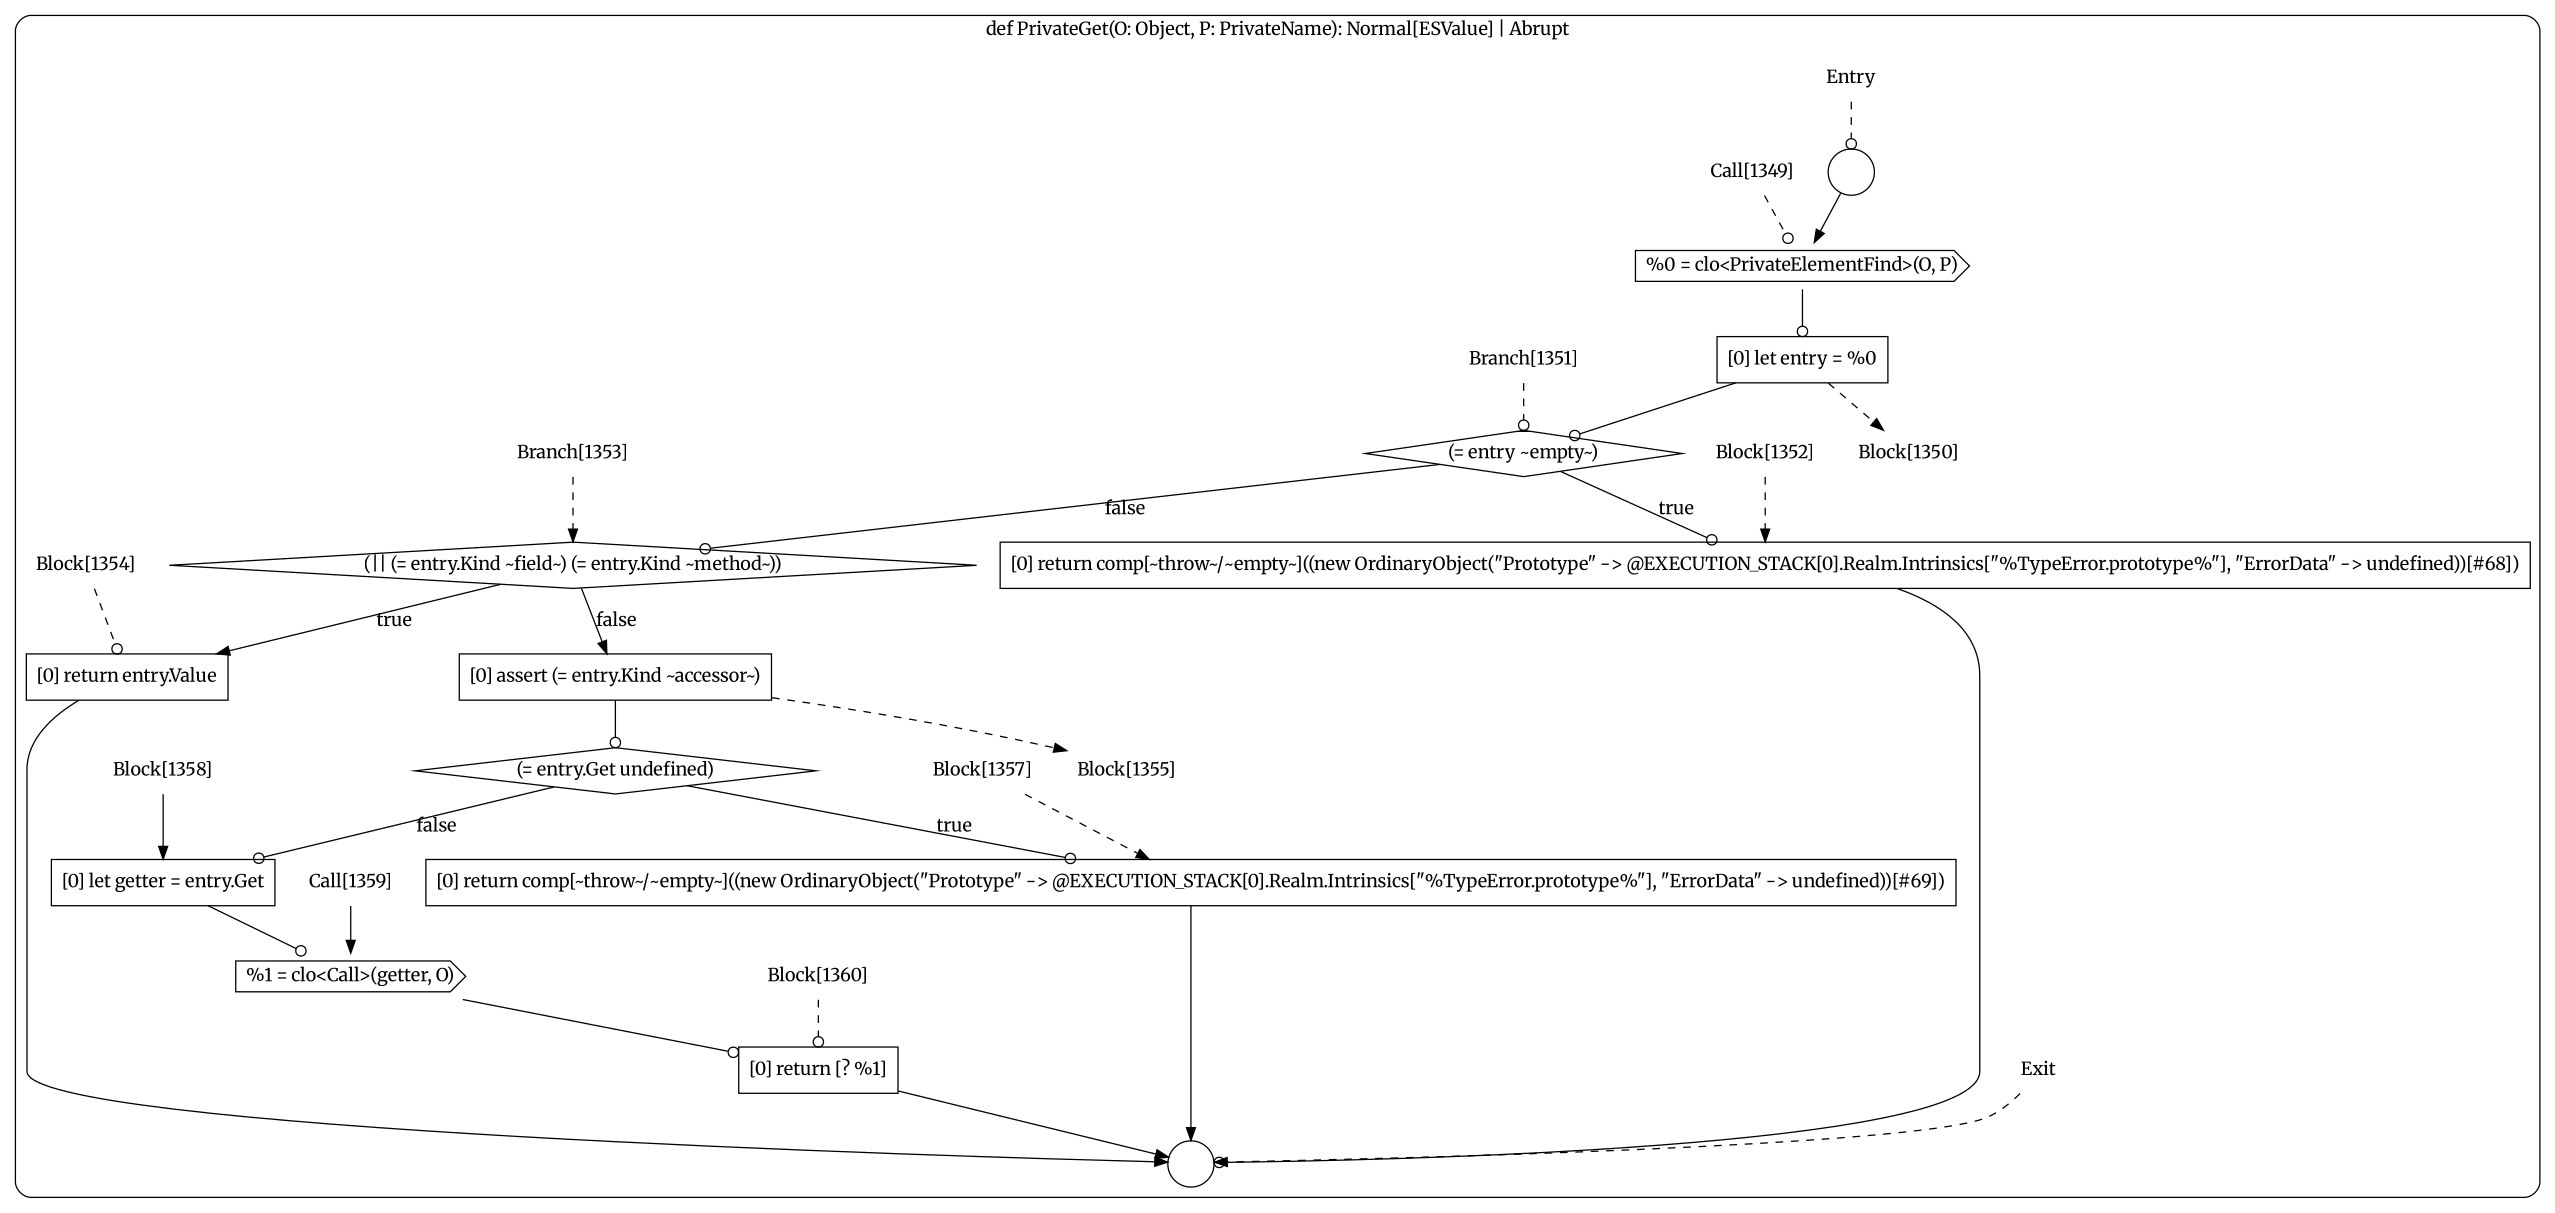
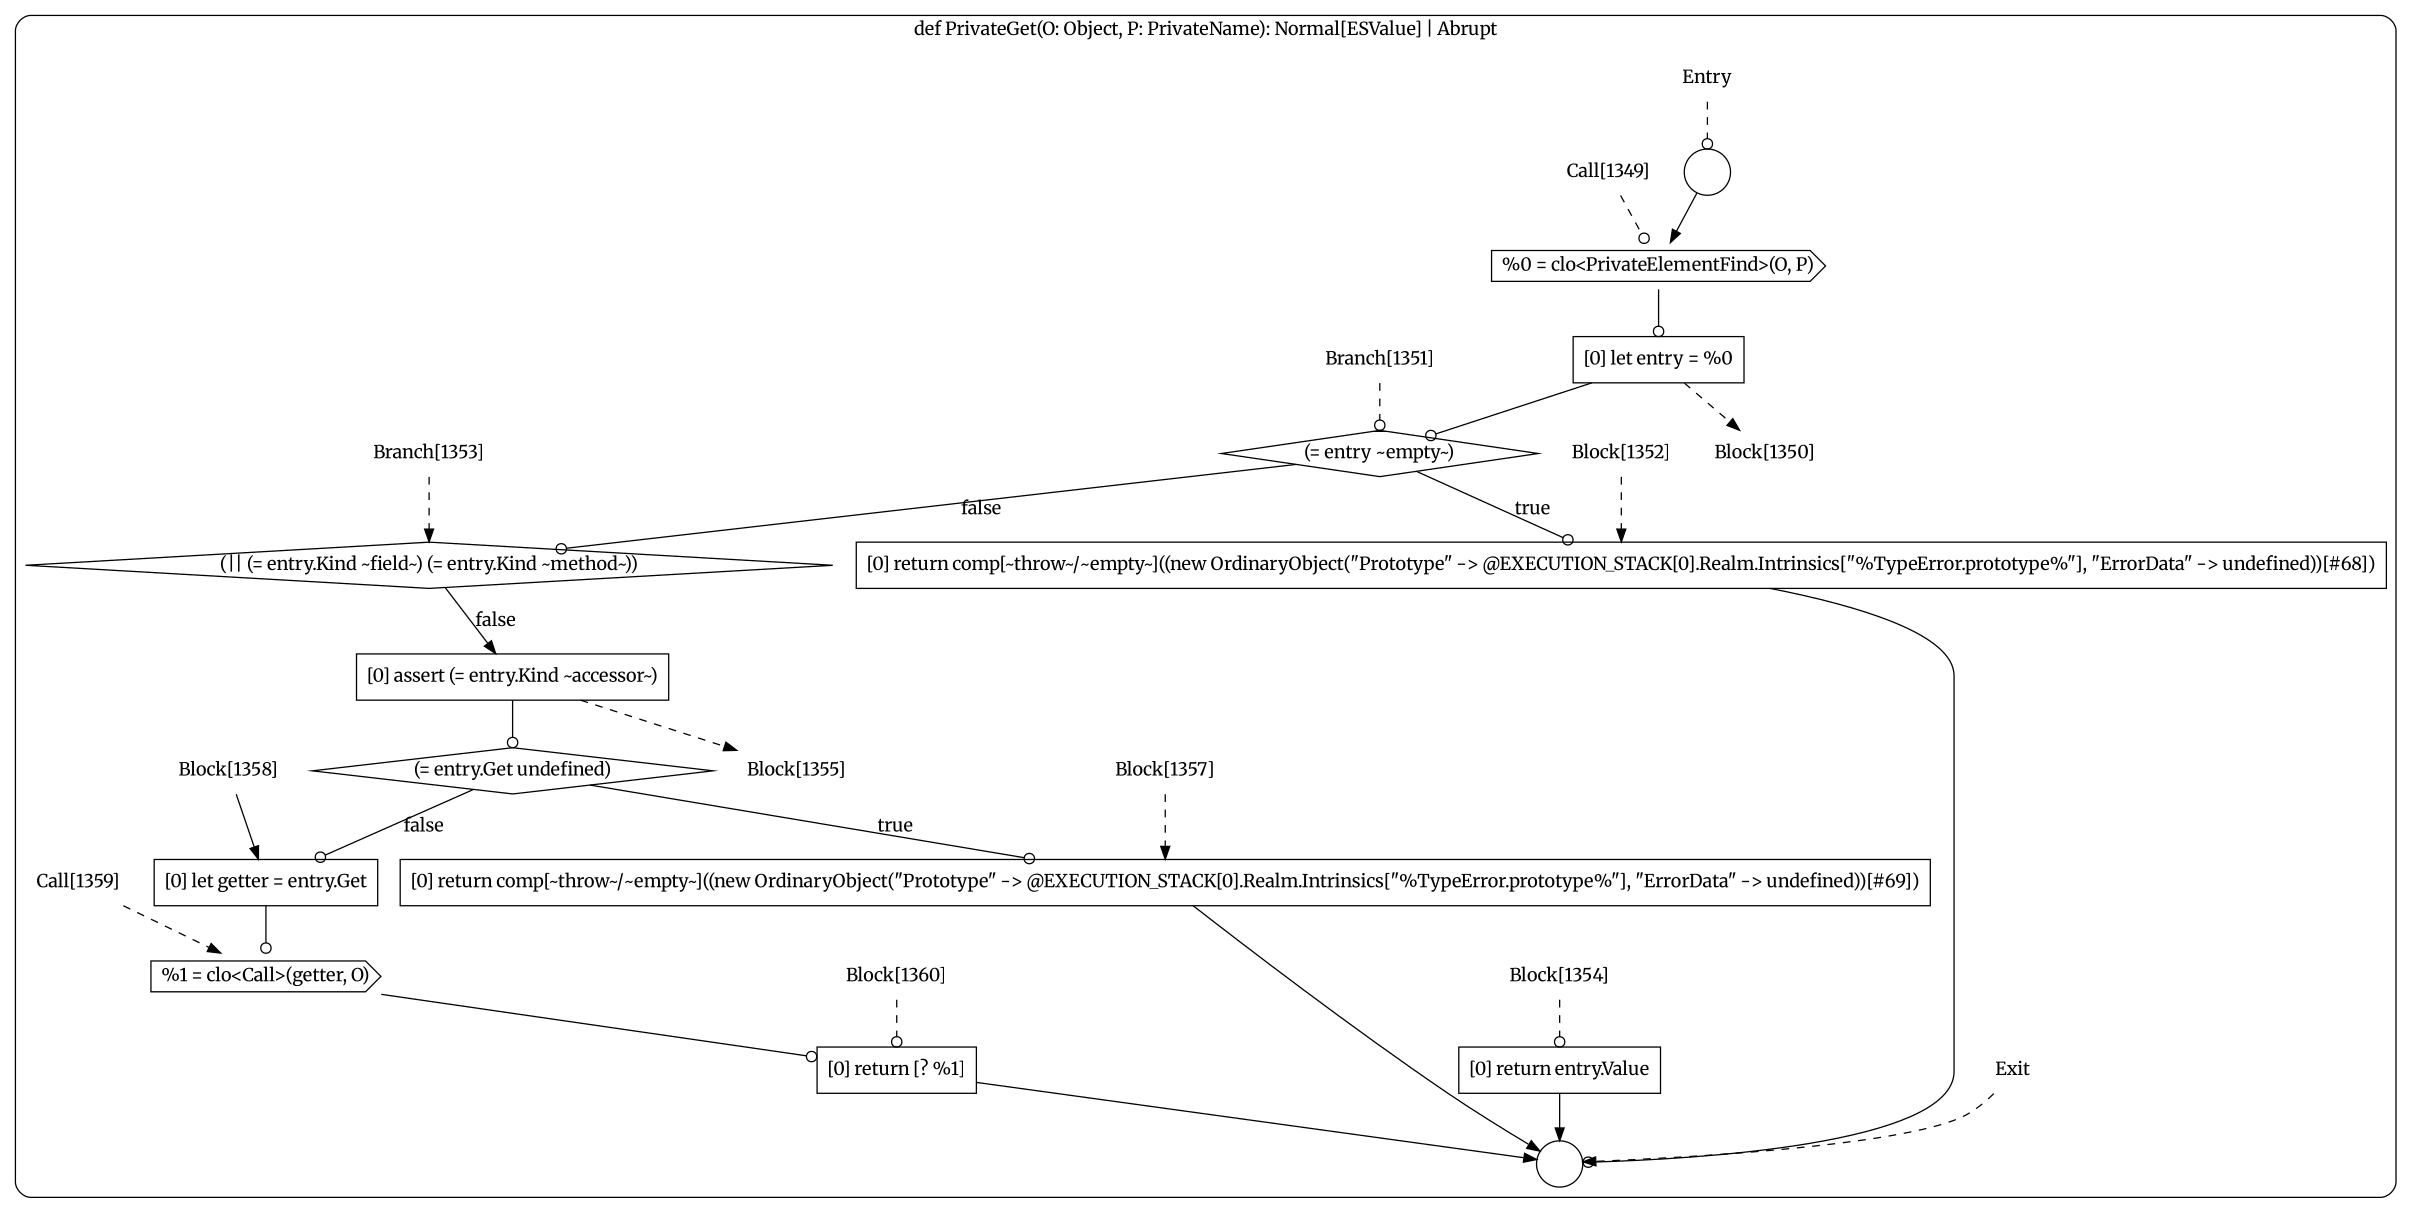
edge "(|| (= entry.Kind ~field~) (= entry.Kind ~method~))" -> "[0] return entry.Value": removed, label "true"
edge "Call[1359]" -> "%1 = clo<Call>(getter, O)": style solid -> dashed
